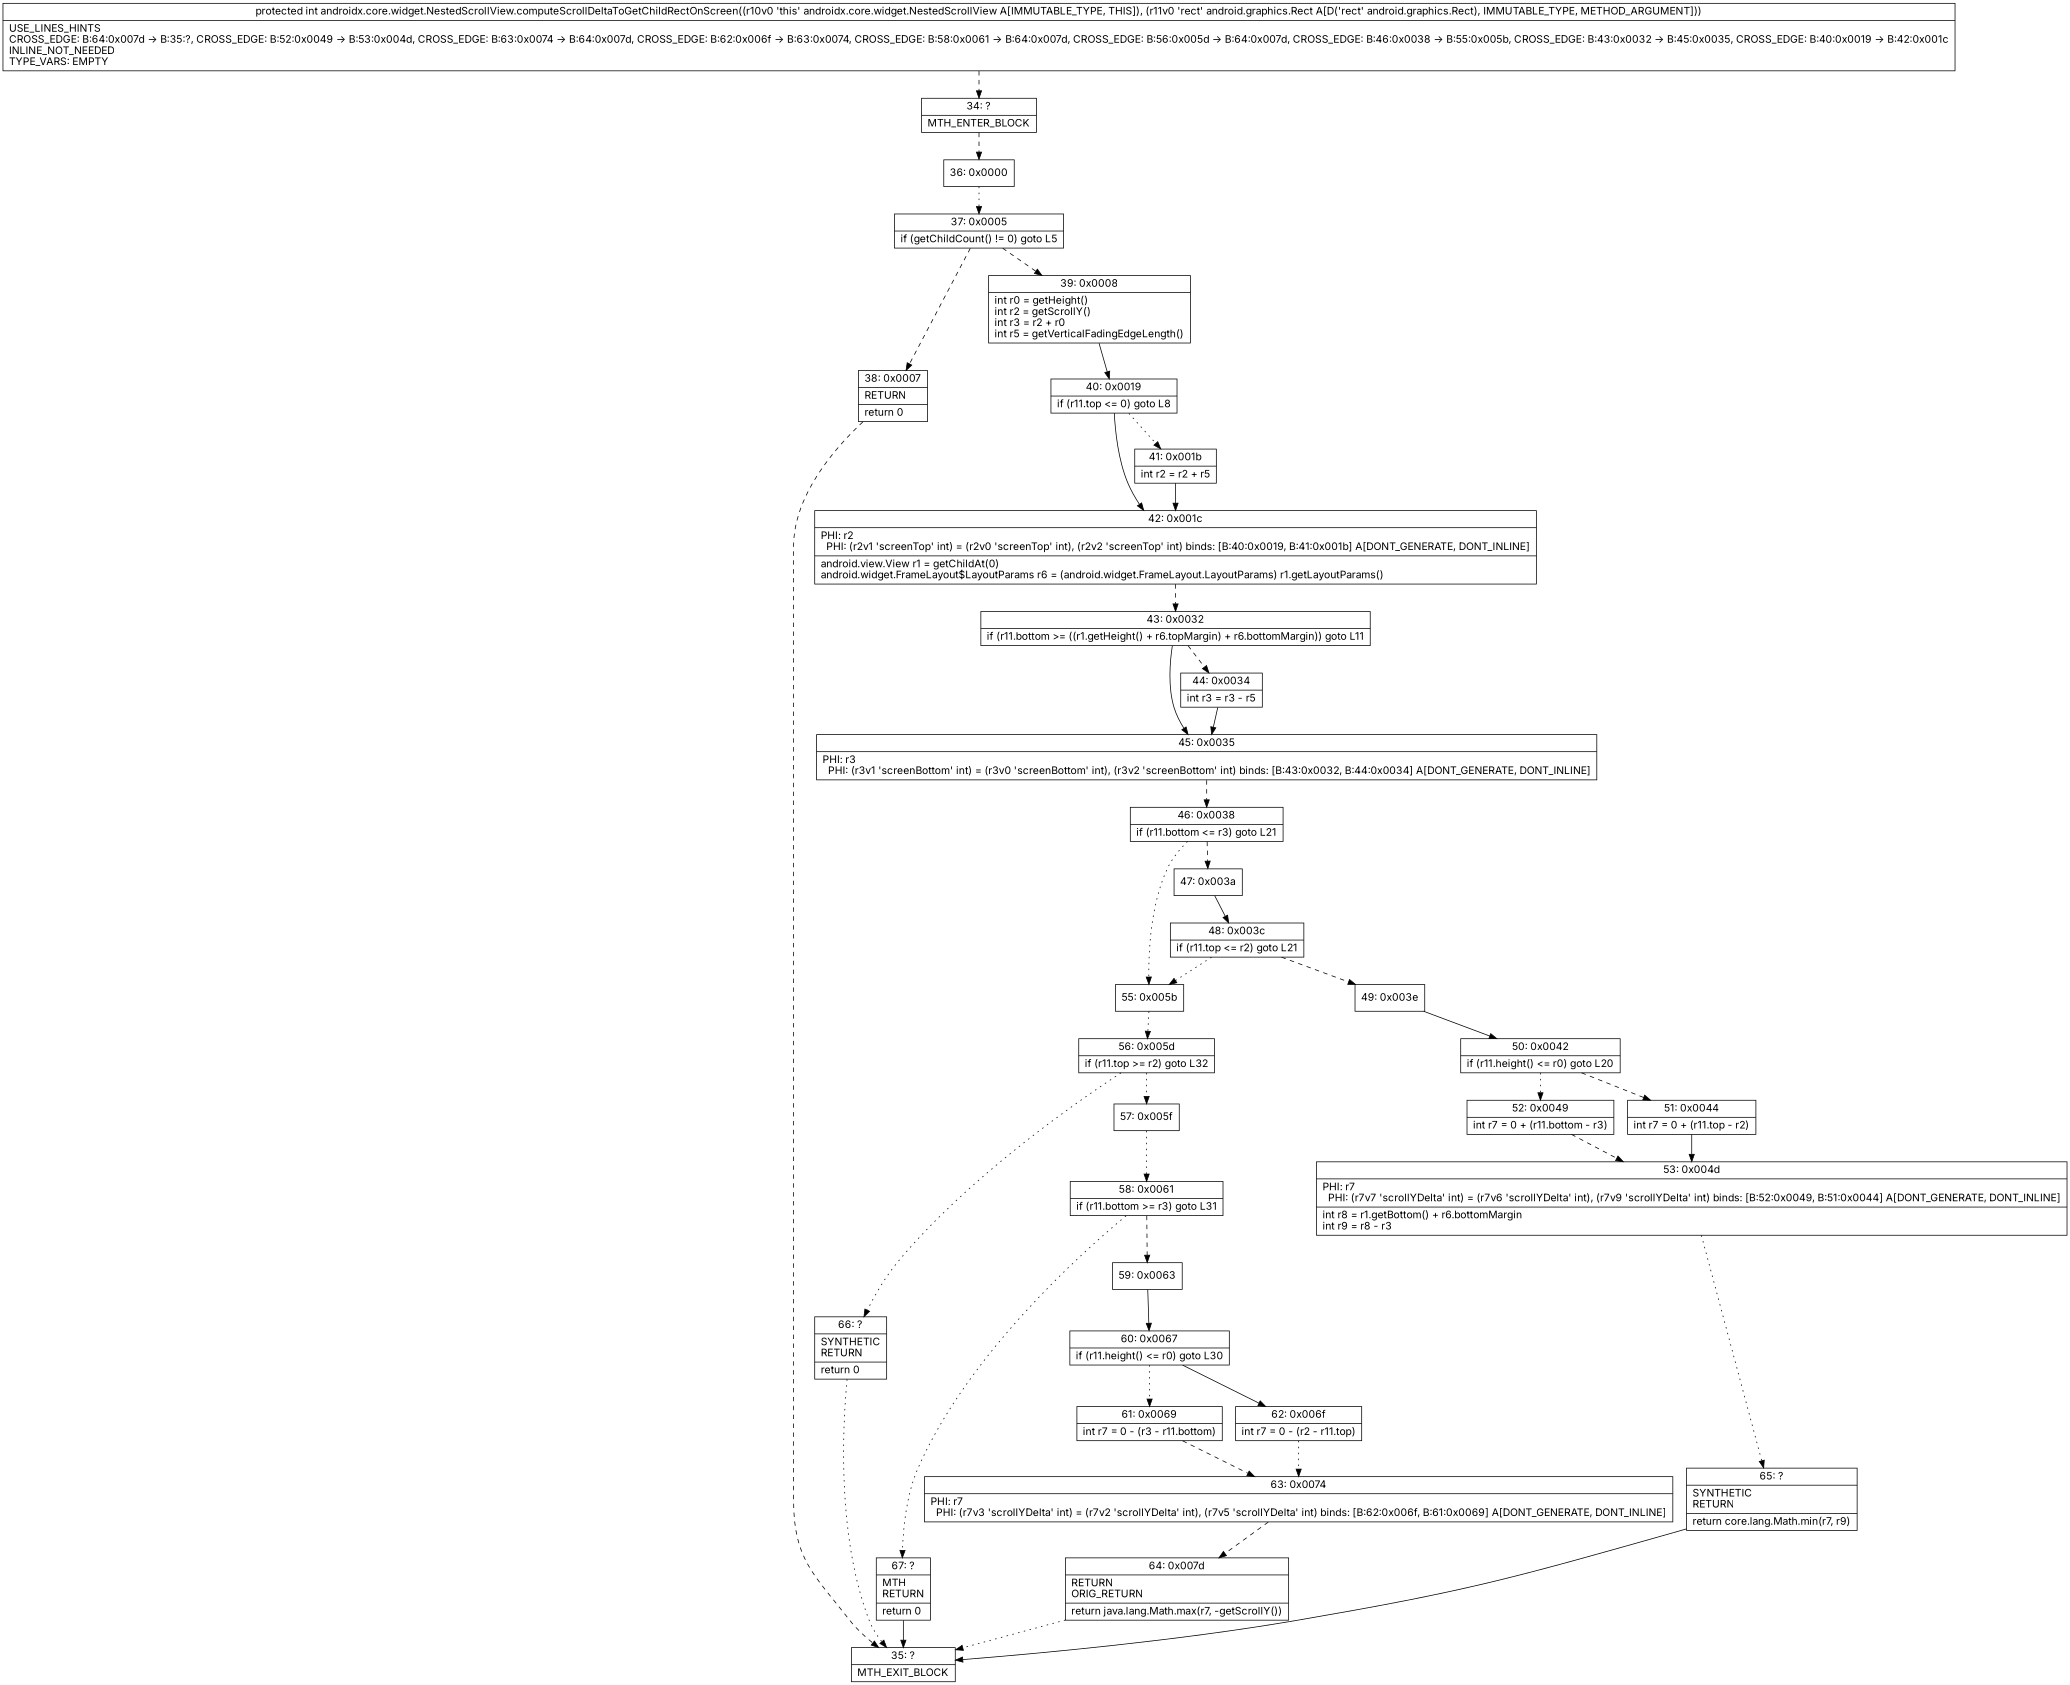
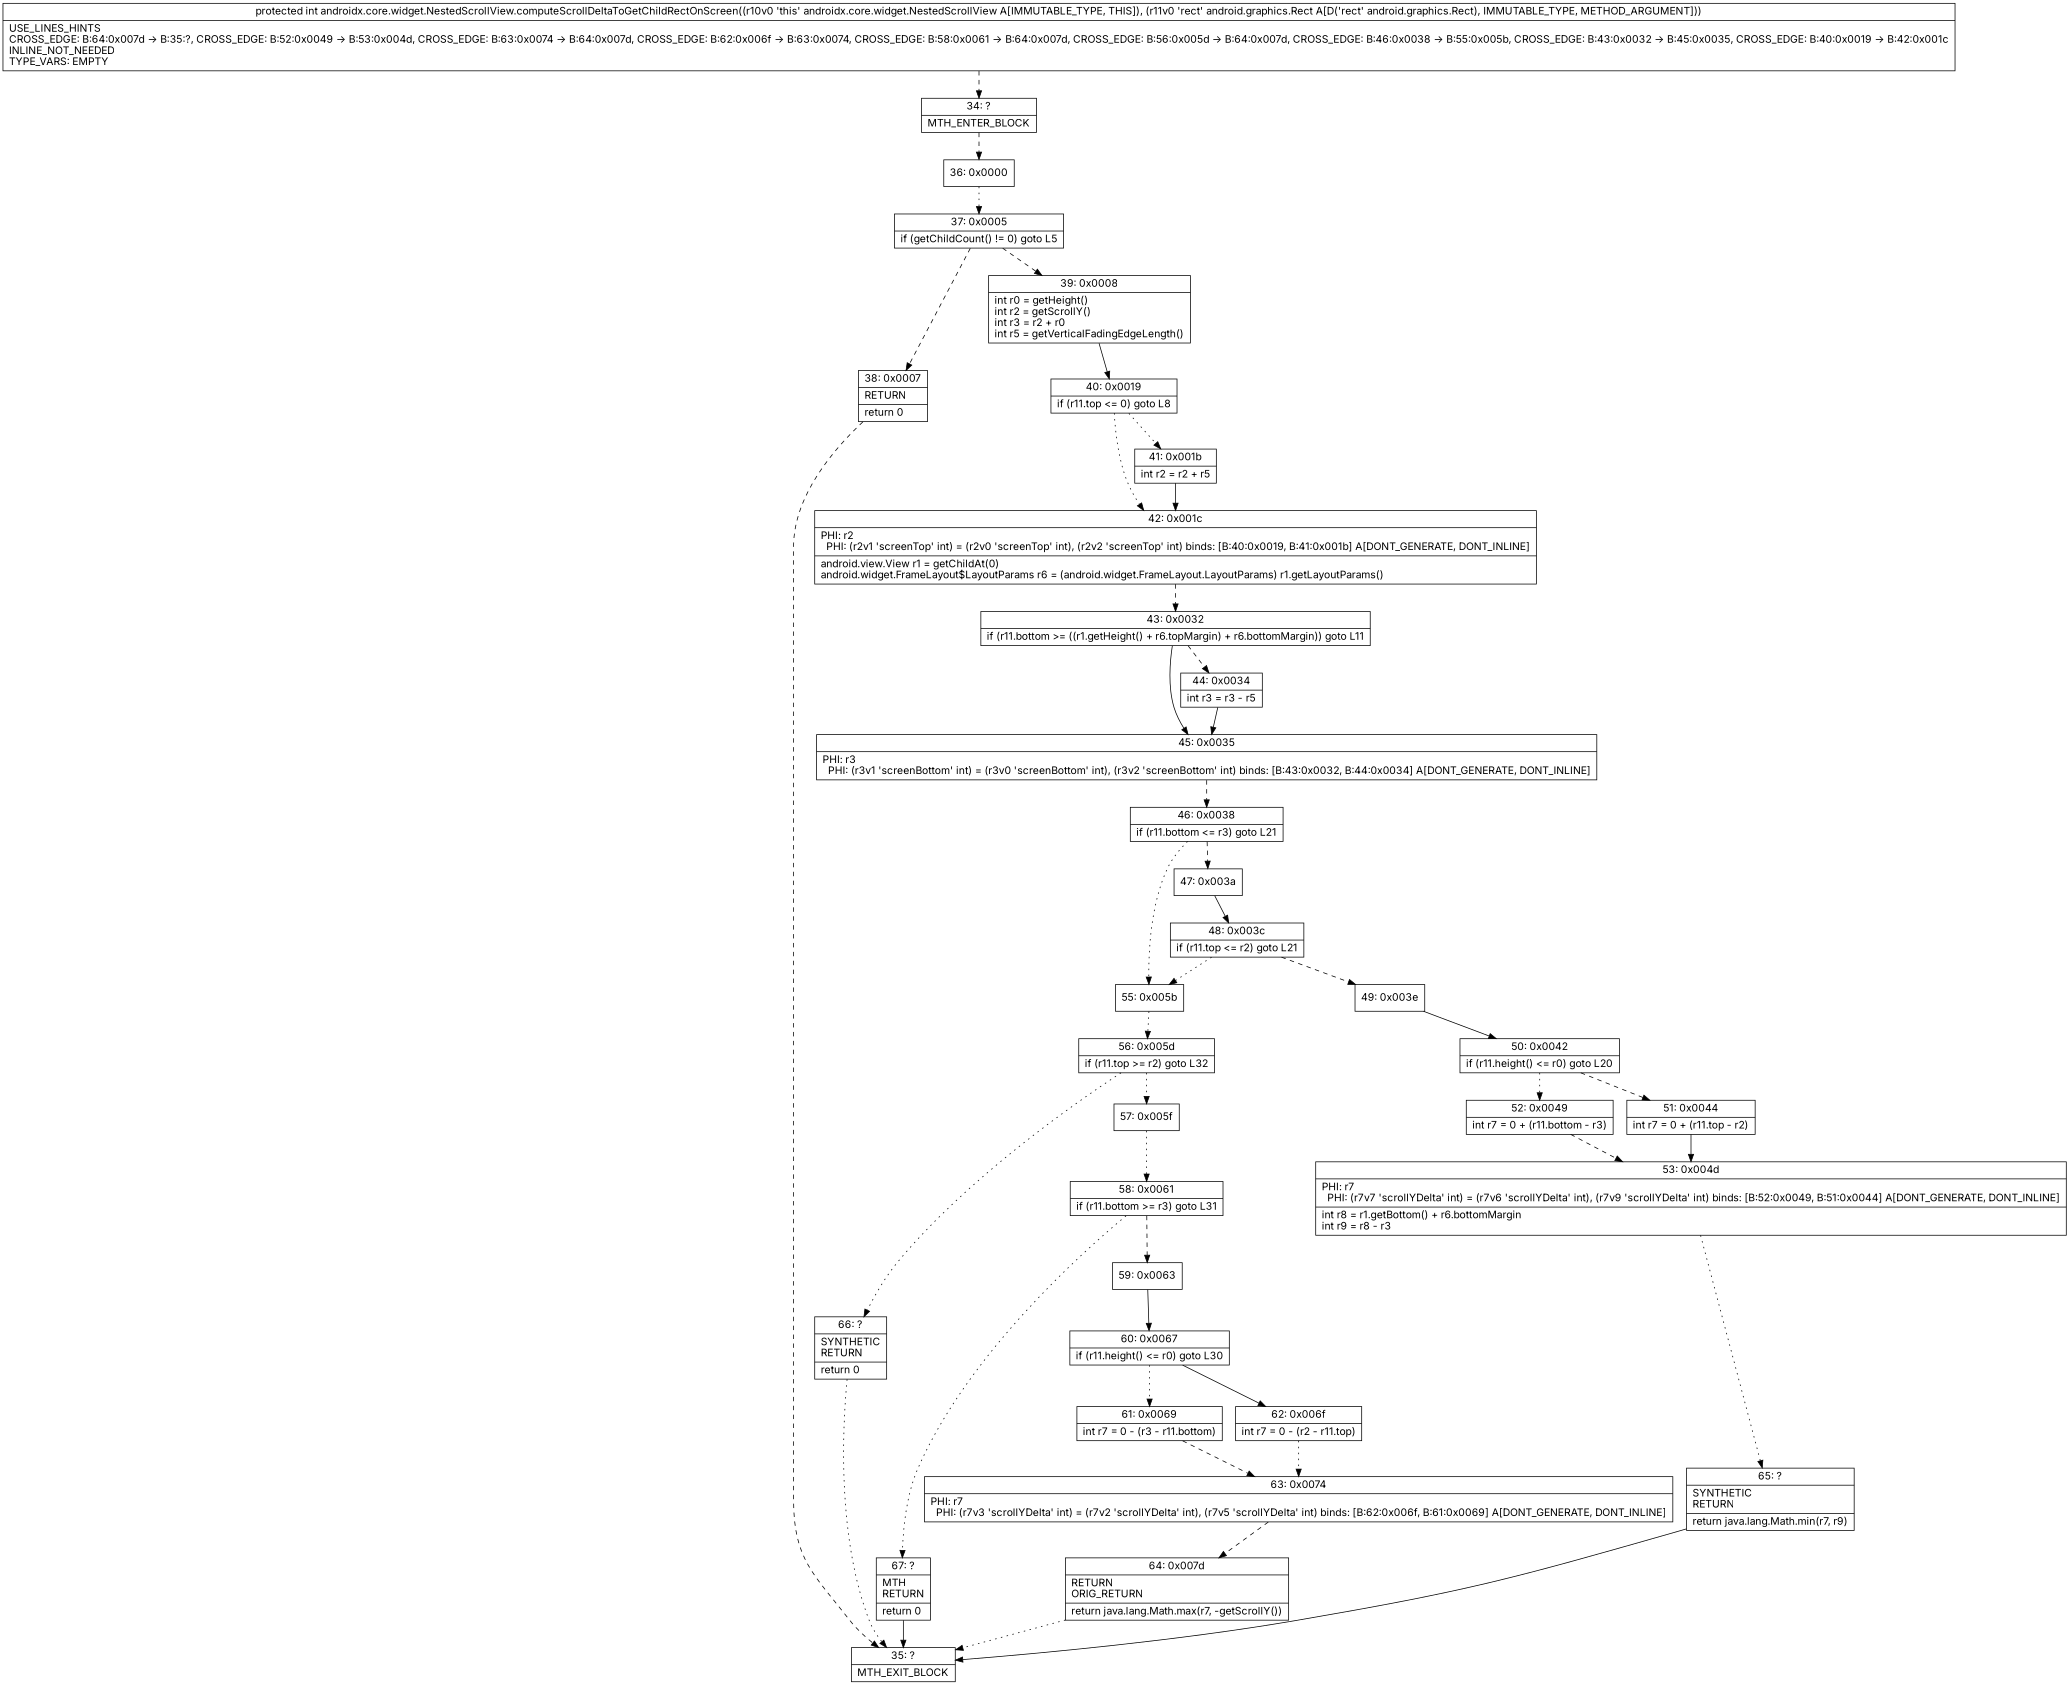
edge "40: 0x0019" -> "42: 0x001c": style solid -> dotted
node "65: ?": text "return core.lang.Math.min(r7, r9)" -> "return java.lang.Math.min(r7, r9)"
